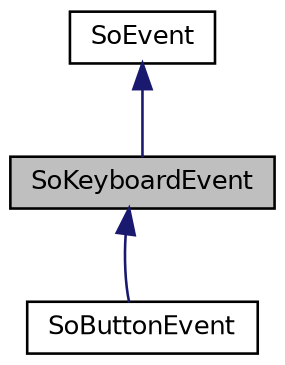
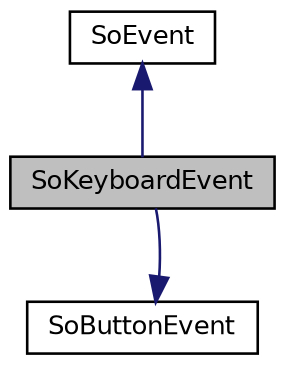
edge "SoButtonEvent" -> "SoKeyboardEvent": reversed
